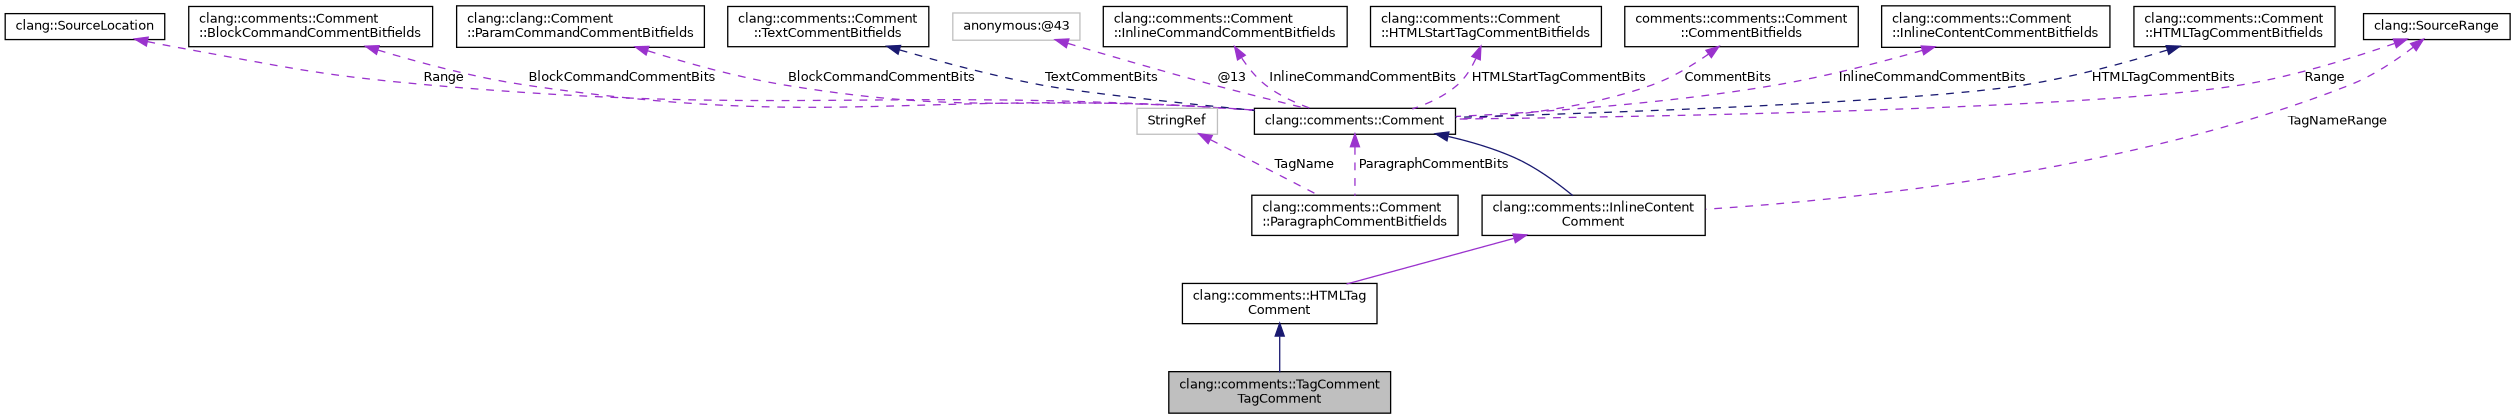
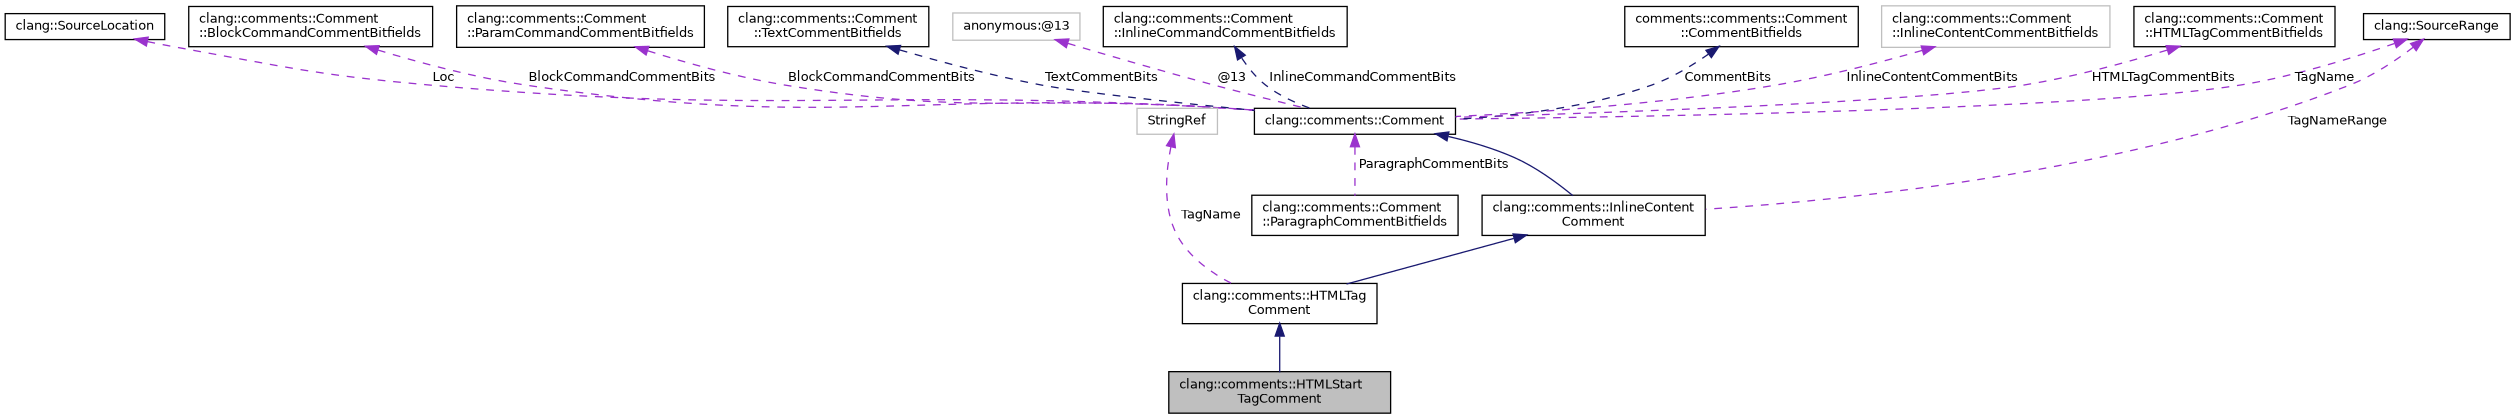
node "clang::clang::Comment ::ParamCommandCommentBitfields": label "clang::clang::Comment ::ParamCommandCommentBitfields" -> "clang::comments::Comment ::ParamCommandCommentBitfields"
node "anonymous:@43": label "anonymous:@43" -> "anonymous:@13"
node "clang::comments::Comment ::HTMLStartTagCommentBitfields": removed
node "clang::comments::Comment ::InlineContentCommentBitfields": color black -> grey75
edge "clang::comments::Comment" -> "clang::SourceLocation": label " Range" -> " Loc"
edge "clang::comments::Comment" -> "clang::comments::Comment ::InlineContentCommentBitfields": label " InlineCommandCommentBits" -> " InlineContentCommentBits"
edge "clang::comments::Comment" -> "clang::SourceRange": label " Range" -> " TagName"
edge "clang::comments::Comment" -> "clang::comments::Comment ::InlineCommandCommentBitfields": color darkorchid3 -> midnightblue
edge "clang::comments::Comment" -> "comments::comments::Comment ::CommentBitfields": color darkorchid3 -> midnightblue
edge "clang::comments::Comment" -> "clang::comments::Comment ::HTMLTagCommentBitfields": color midnightblue -> darkorchid3
edge "clang::comments::Comment ::ParagraphCommentBitfields" -> "StringRef": now "clang::comments::HTMLTag Comment" -> "StringRef"
edge "clang::comments::HTMLTag Comment" -> "clang::comments::InlineContent Comment": color darkorchid3 -> midnightblue
node "clang::comments::TagComment TagComment": label "clang::comments::TagComment TagComment" -> "clang::comments::HTMLStart TagComment"
